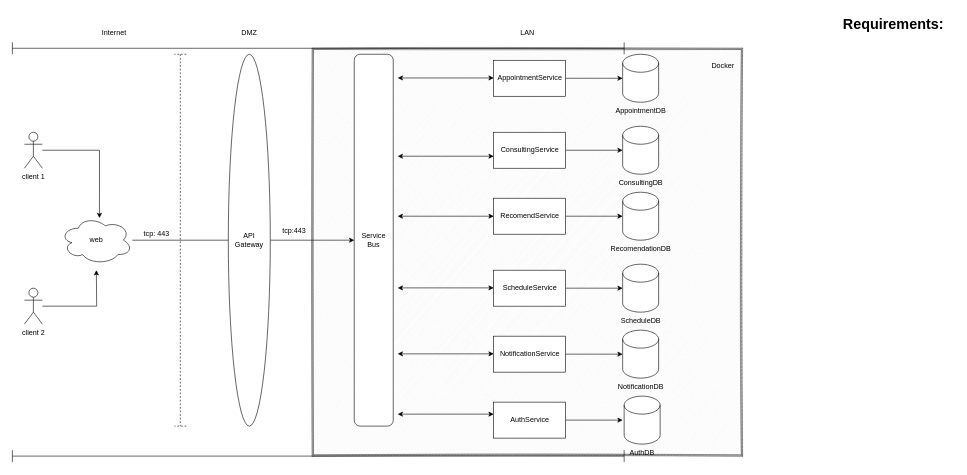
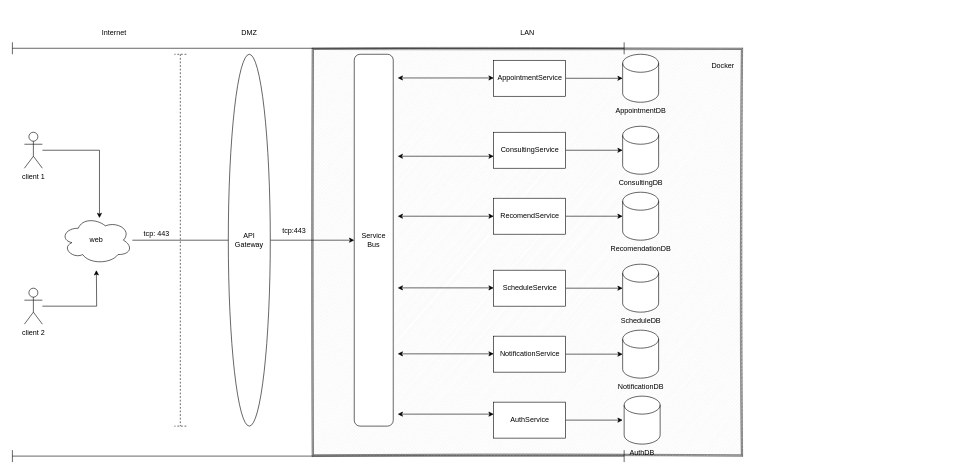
node "Requirements:": removed
